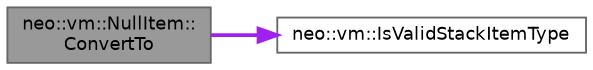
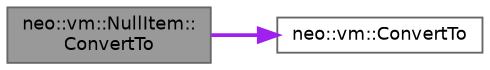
node "neo::vm::IsValidStackItemType": label "neo::vm::IsValidStackItemType" -> "neo::vm::ConvertTo"
